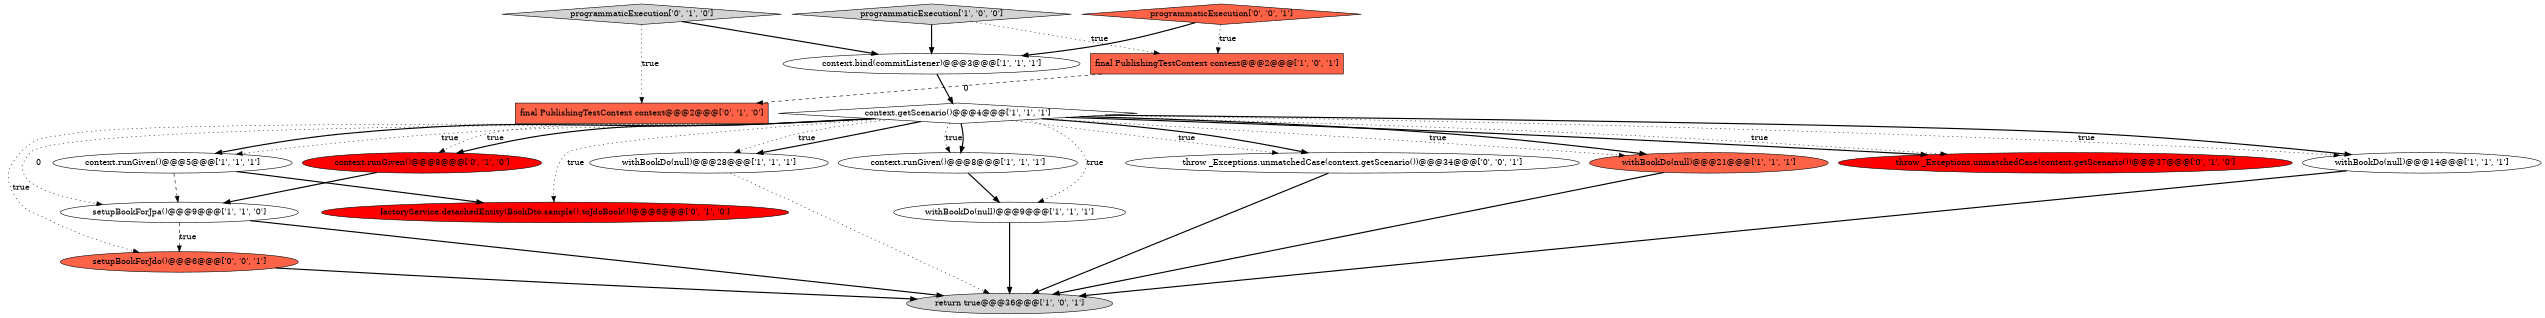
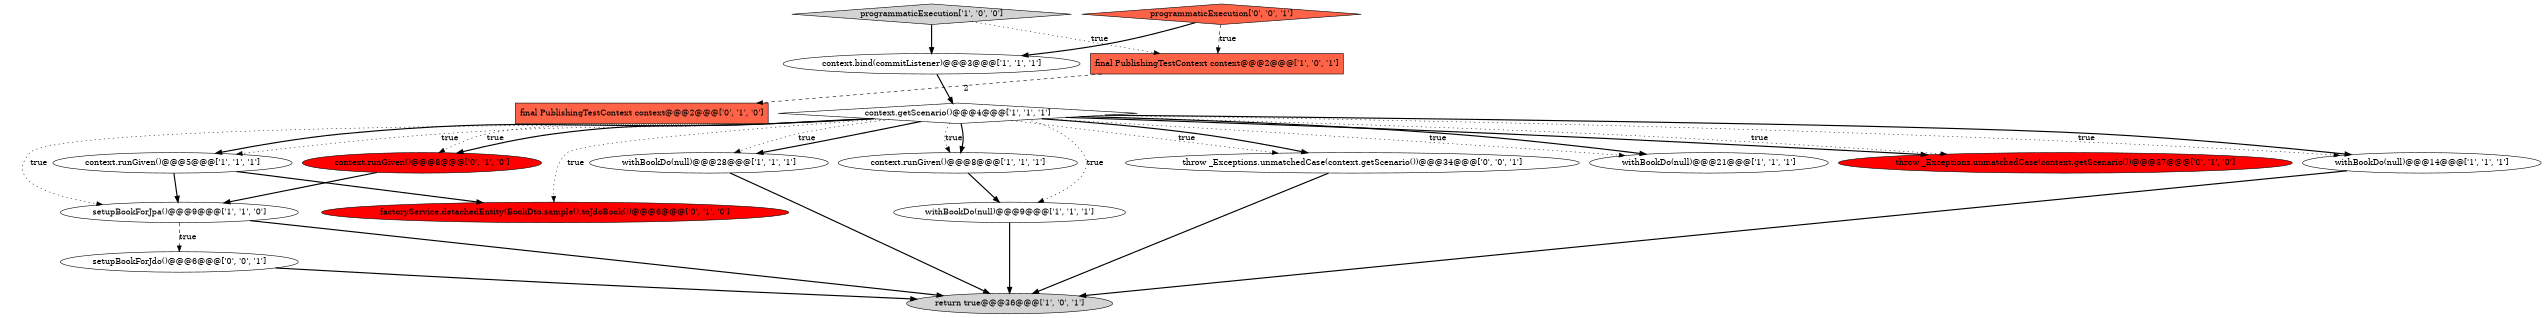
node "programmaticExecution['0', '1', '0']": removed
edge "programmaticExecution['0', '0', '1']" -> "final PublishingTestContext context@@@2@@@['1', '0', '1']": style dotted -> dashed
edge "final PublishingTestContext context@@@2@@@['1', '0', '1']" -> "final PublishingTestContext context@@@2@@@['0', '1', '0']": label "0" -> "2"
edge "context.getScenario()@@@4@@@['1', '1', '1']" -> "setupBookForJdo()@@@6@@@['0', '0', '1']": removed, label "true"
edge "context.getScenario()@@@4@@@['1', '1', '1']" -> "setupBookForJpa()@@@9@@@['1', '1', '0']": label "0" -> "true"
node "withBookDo(null)@@@21@@@['1', '1', '1']": fillcolor tomato -> white
edge "context.runGiven()@@@5@@@['1', '1', '1']" -> "setupBookForJpa()@@@9@@@['1', '1', '0']": style dashed -> bold
edge "withBookDo(null)@@@28@@@['1', '1', '1']" -> "return true@@@36@@@['1', '0', '1']": style dotted -> bold
edge "withBookDo(null)@@@21@@@['1', '1', '1']" -> "return true@@@36@@@['1', '0', '1']": removed
node "setupBookForJdo()@@@6@@@['0', '0', '1']": fillcolor tomato -> white
